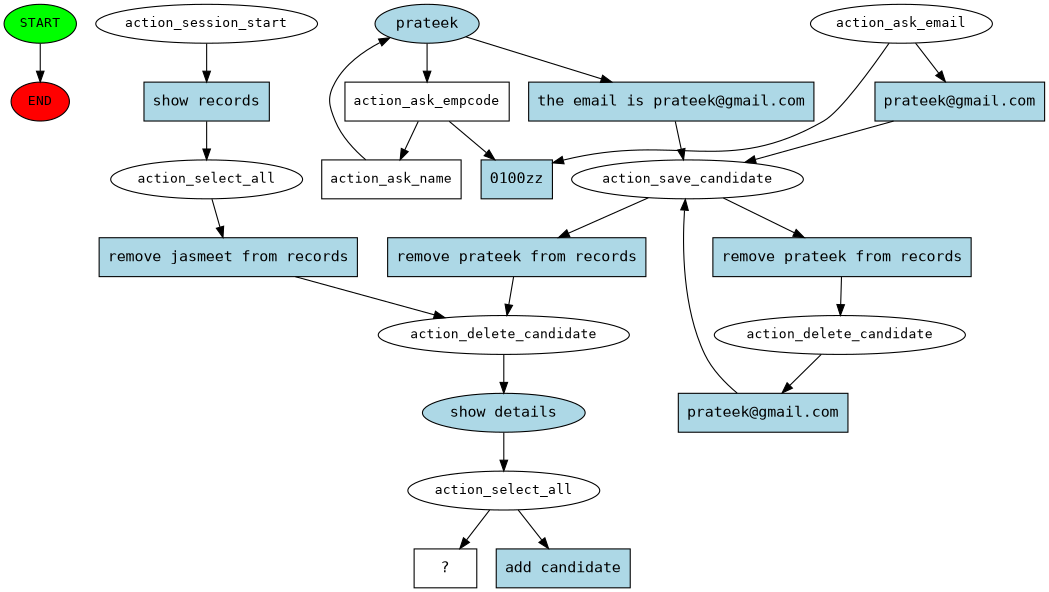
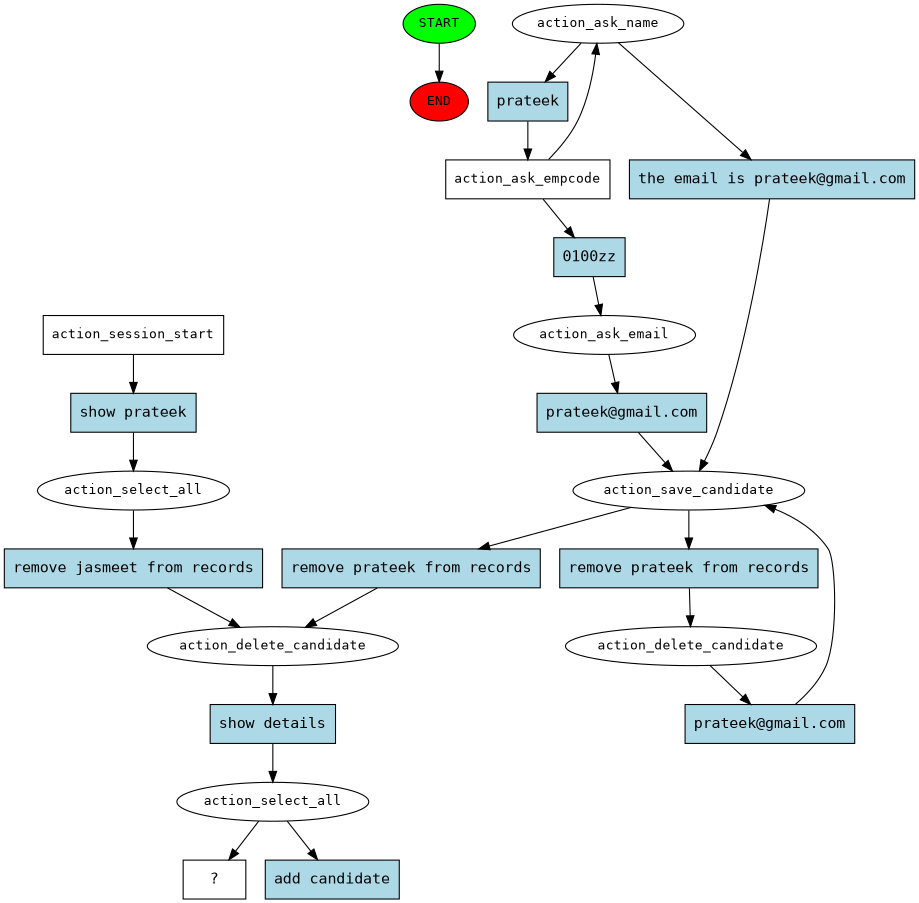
node "action_session_start": shape ellipse -> box
node "prateek": shape ellipse -> box
edge "prateek" -> "the email is prateek@gmail.com": now "action_ask_name" -> "the email is prateek@gmail.com"
node "show records": label "show records" -> "show prateek"
edge "action_ask_email" -> "0100zz": reversed
node "action_ask_name": shape box -> ellipse
node "show details": shape ellipse -> box
